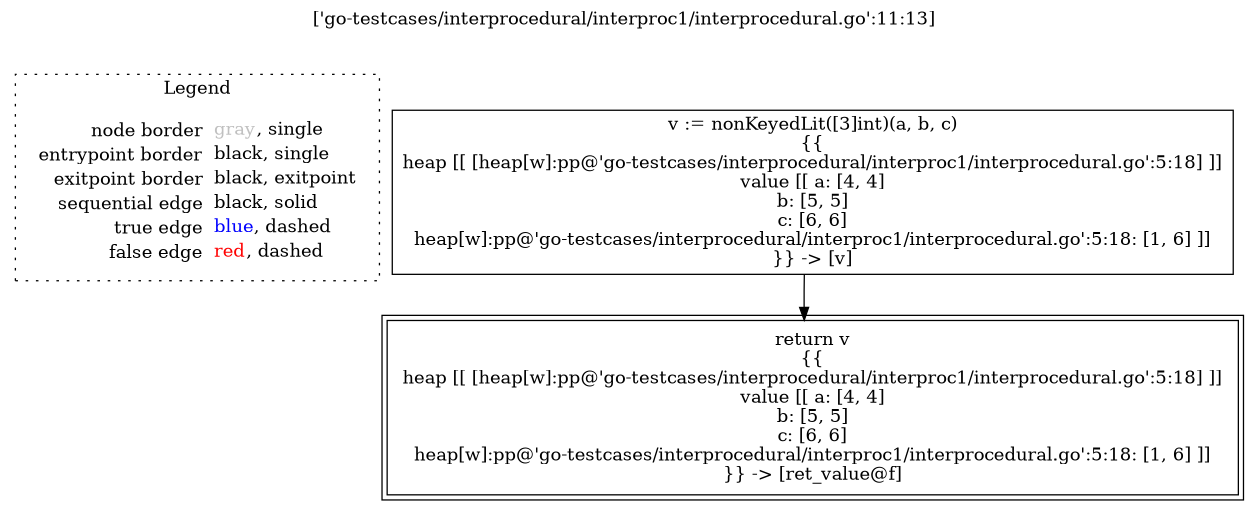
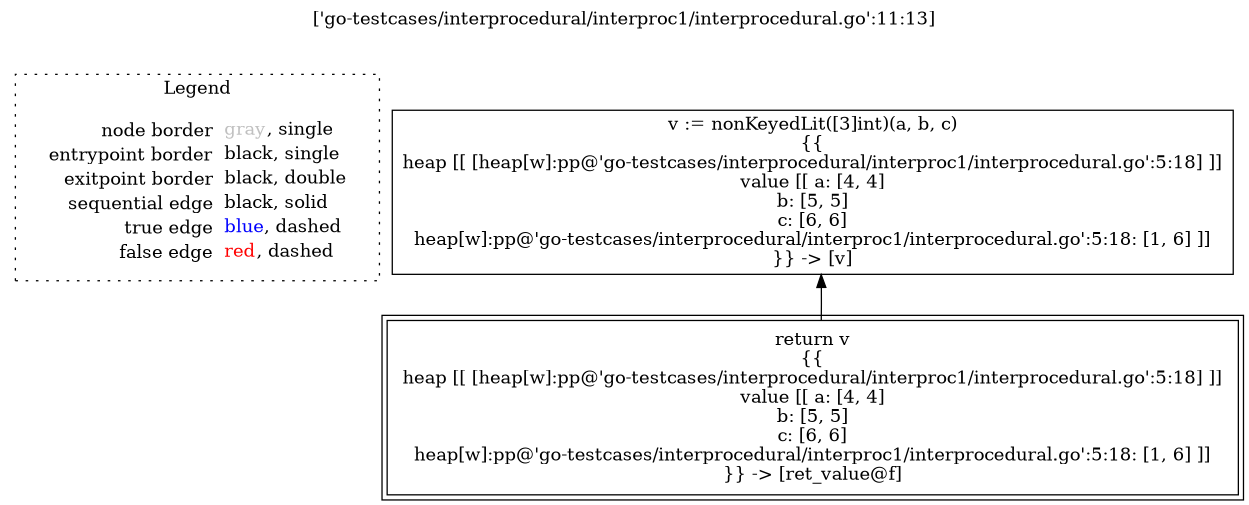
node "node border": text ", exitpoint" -> ", double"
edge "v := nonKeyedLit([3]int)(a, b, c)" -> "return v": reversed
